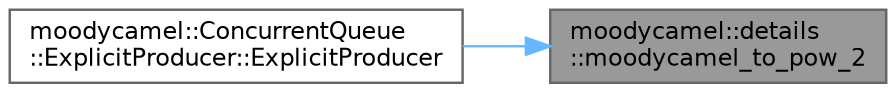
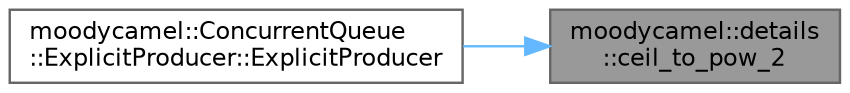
node "moodycamel::details ::moodycamel_to_pow_2": label "moodycamel::details ::moodycamel_to_pow_2" -> "moodycamel::details ::ceil_to_pow_2"
